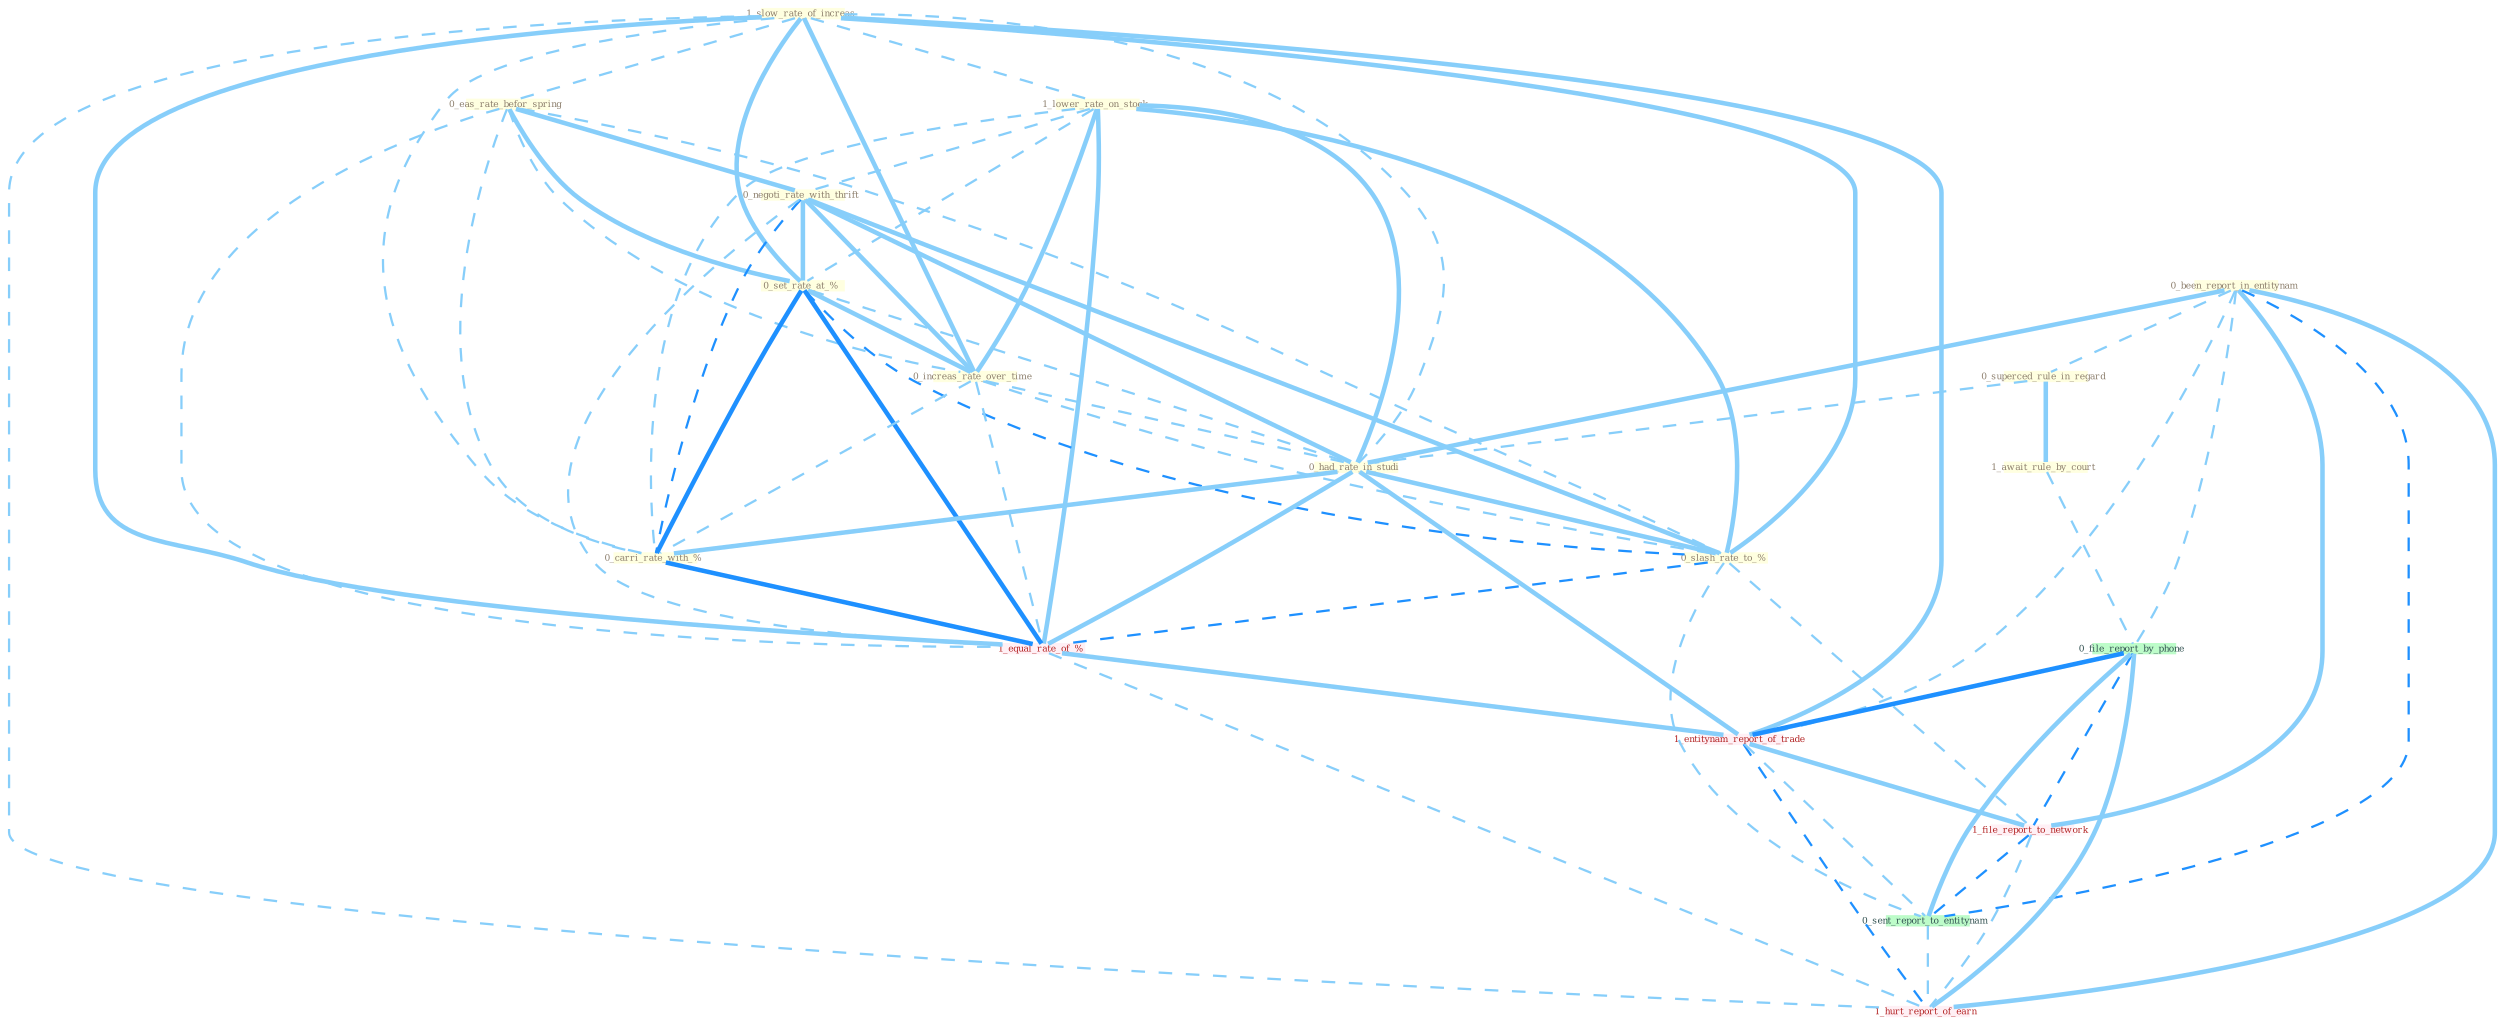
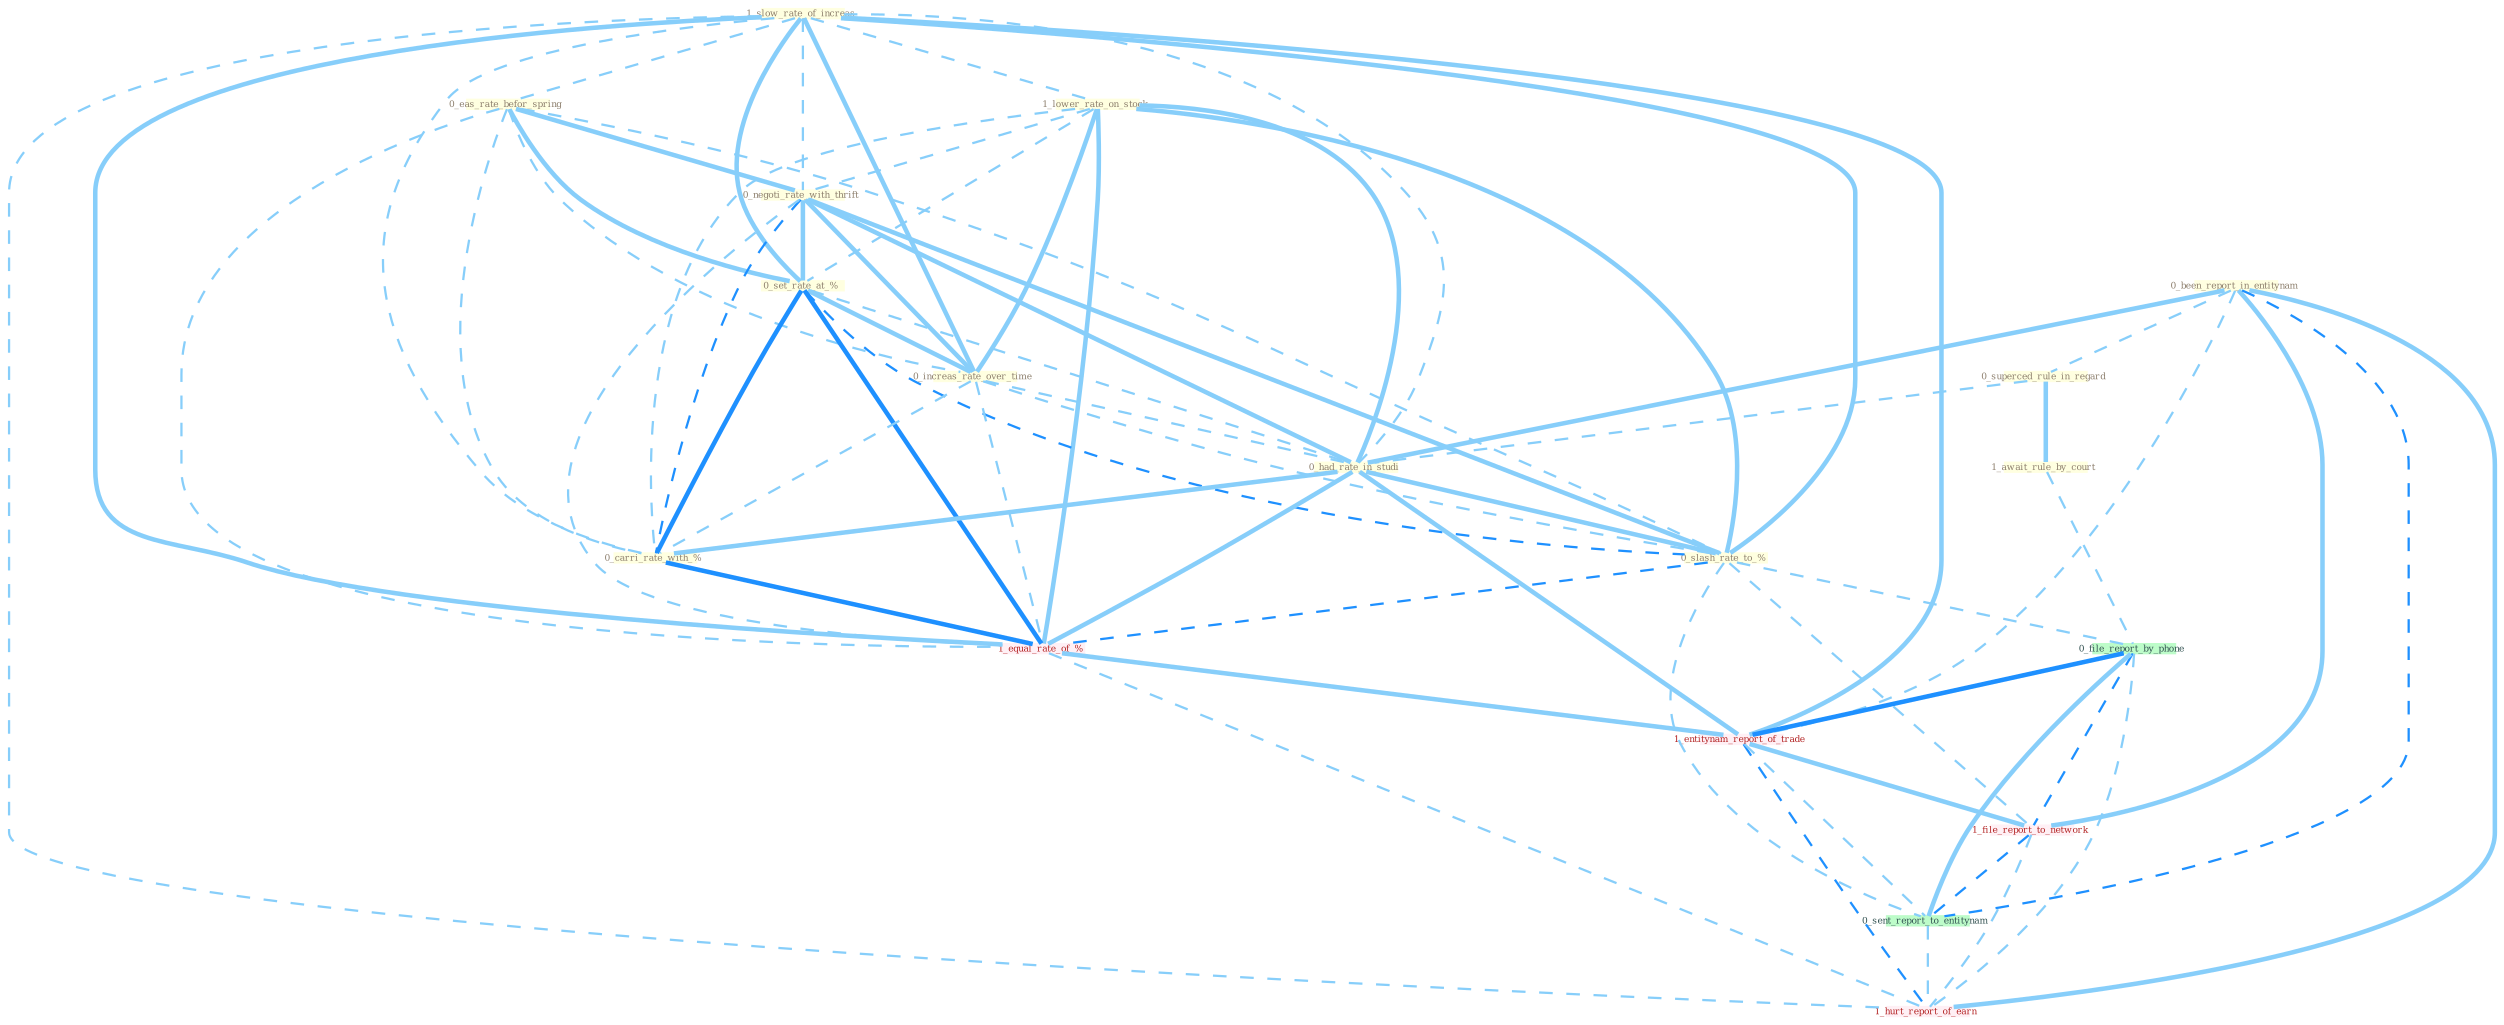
edge "1_slow_rate_of_increas" -- "0_negoti_rate_with_thrift": added
edge "0_been_report_in_entitynam" -- "0_file_report_by_phone": now "0_slash_rate_to_%" -- "0_file_report_by_phone"
edge "0_file_report_by_phone" -- "1_hurt_report_of_earn": style bold -> dashed
